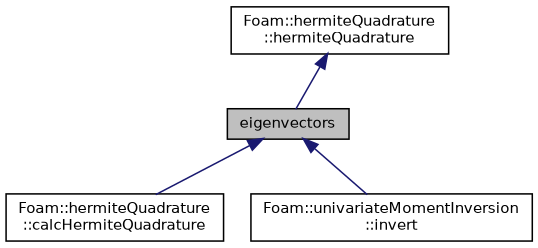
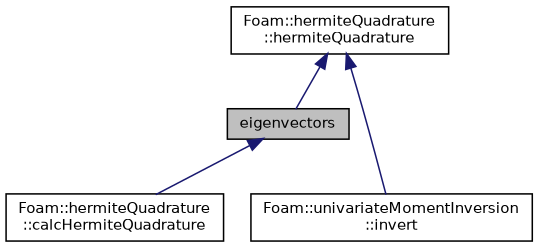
edge "Foam::univariateMomentInversion ::invert" -> "eigenvectors": now "Foam::univariateMomentInversion ::invert" -> "Foam::hermiteQuadrature ::hermiteQuadrature"
